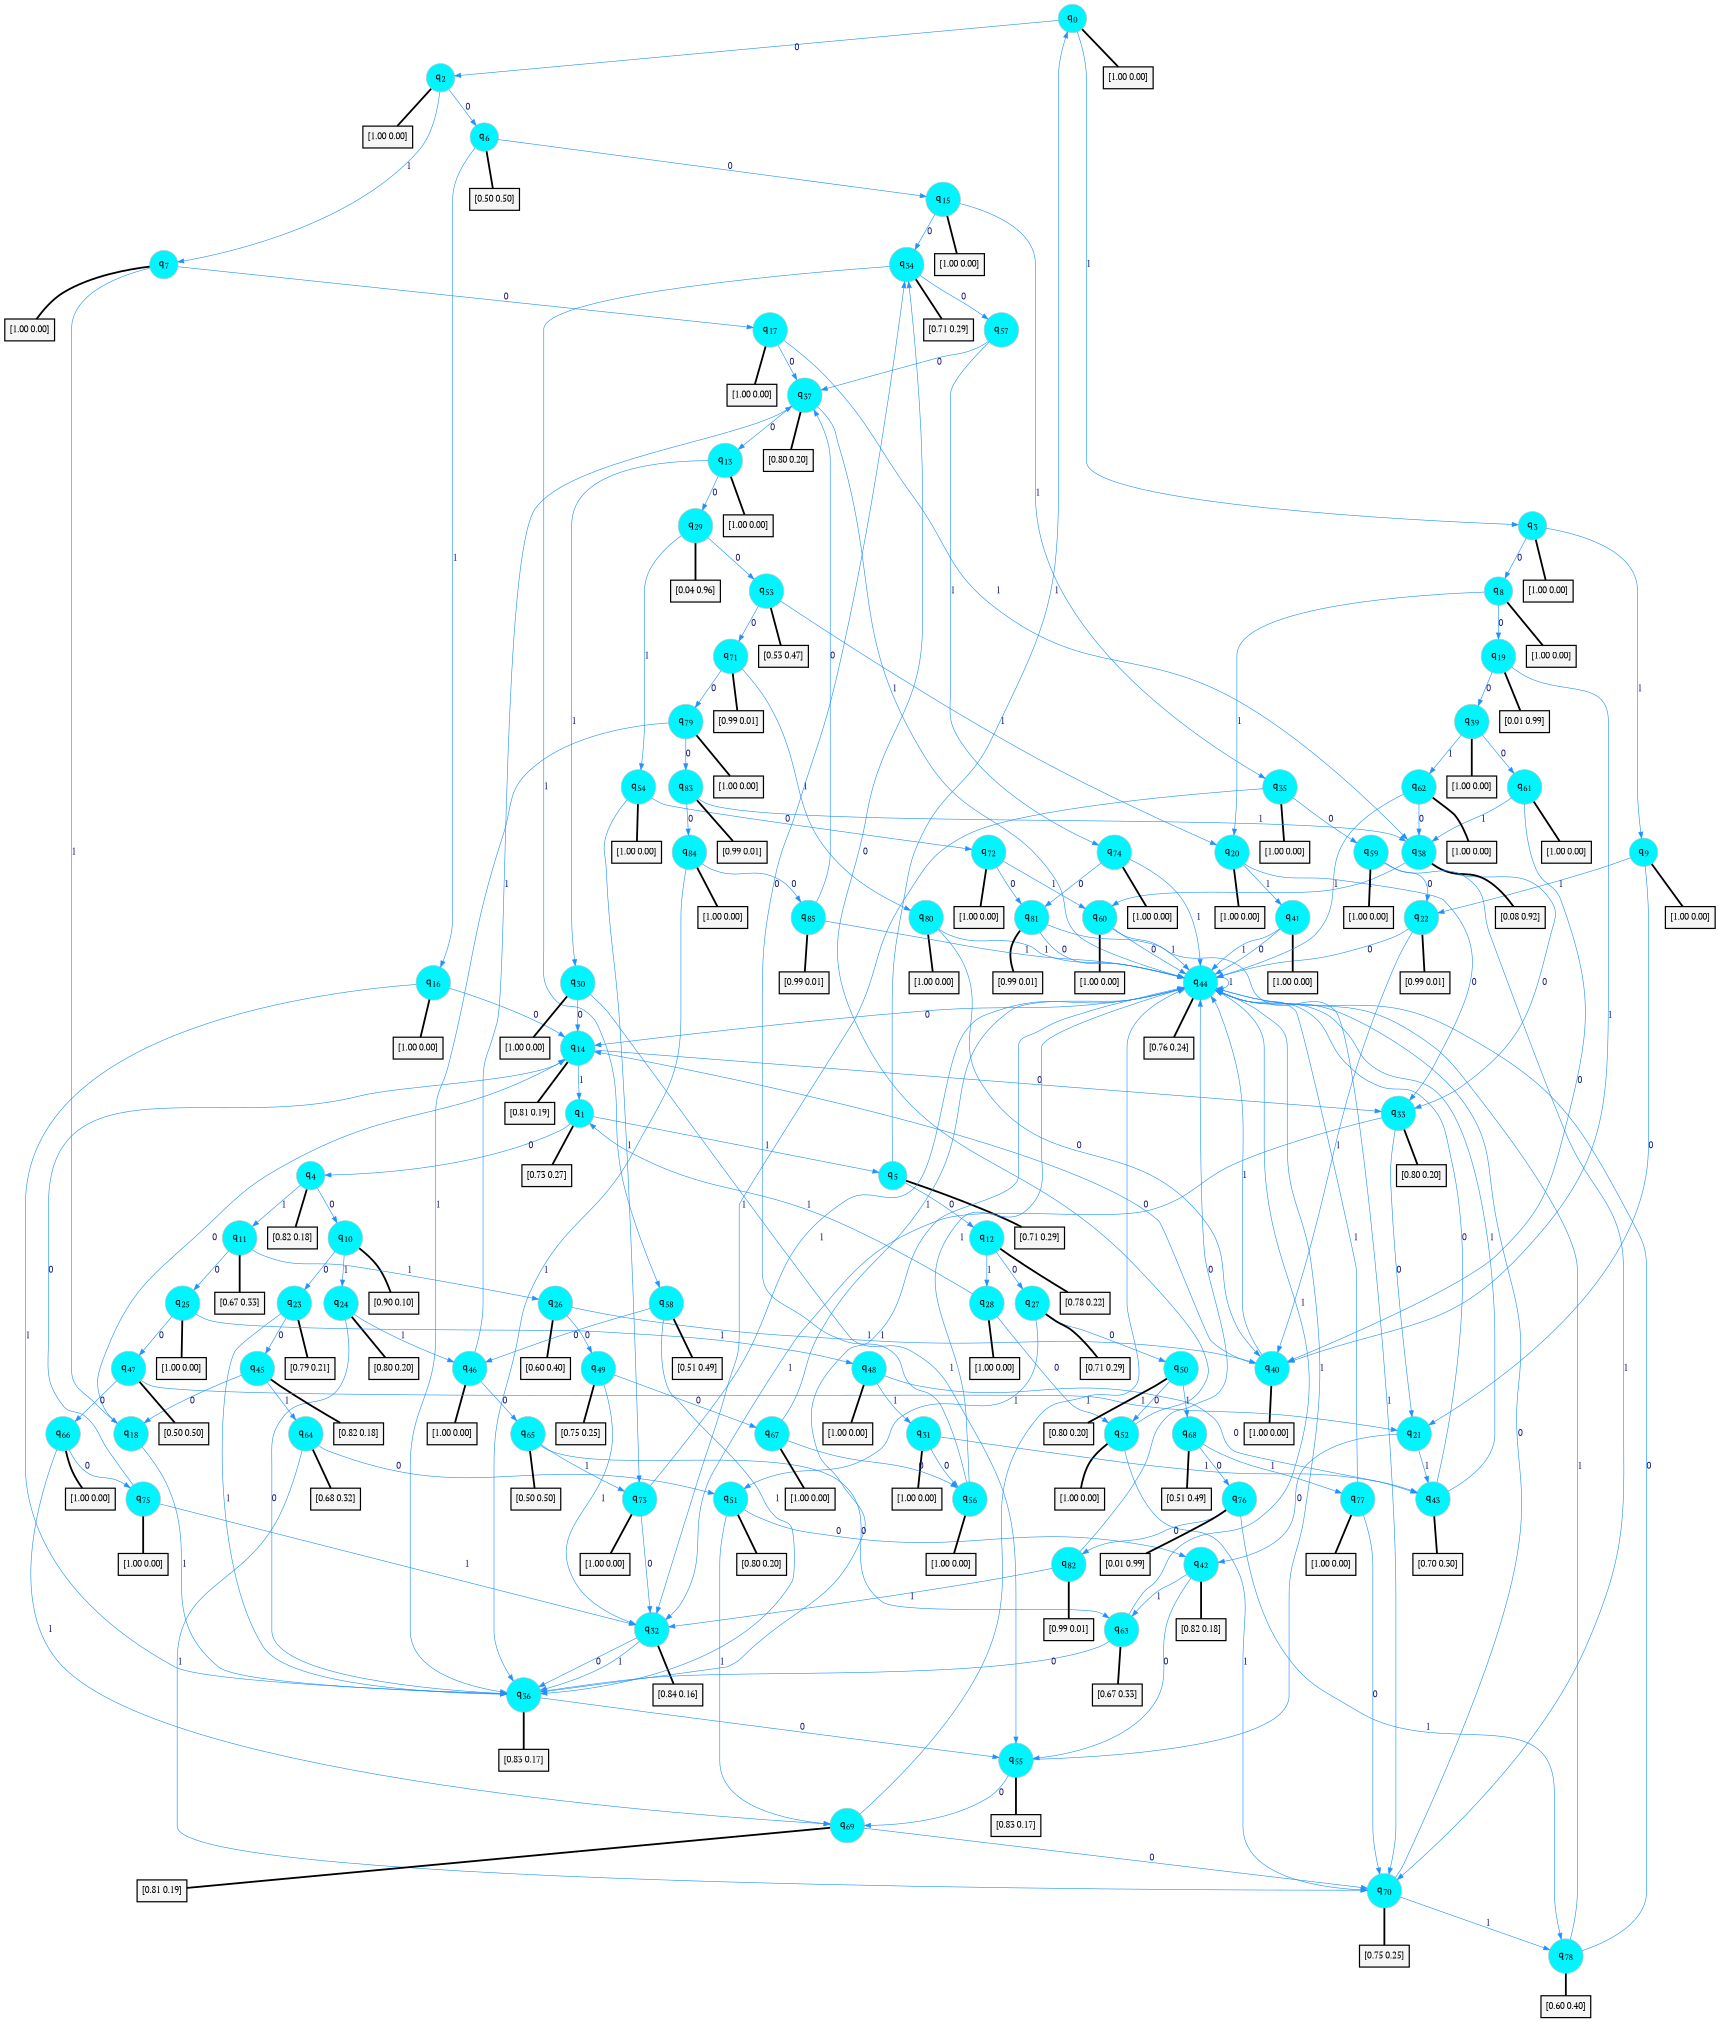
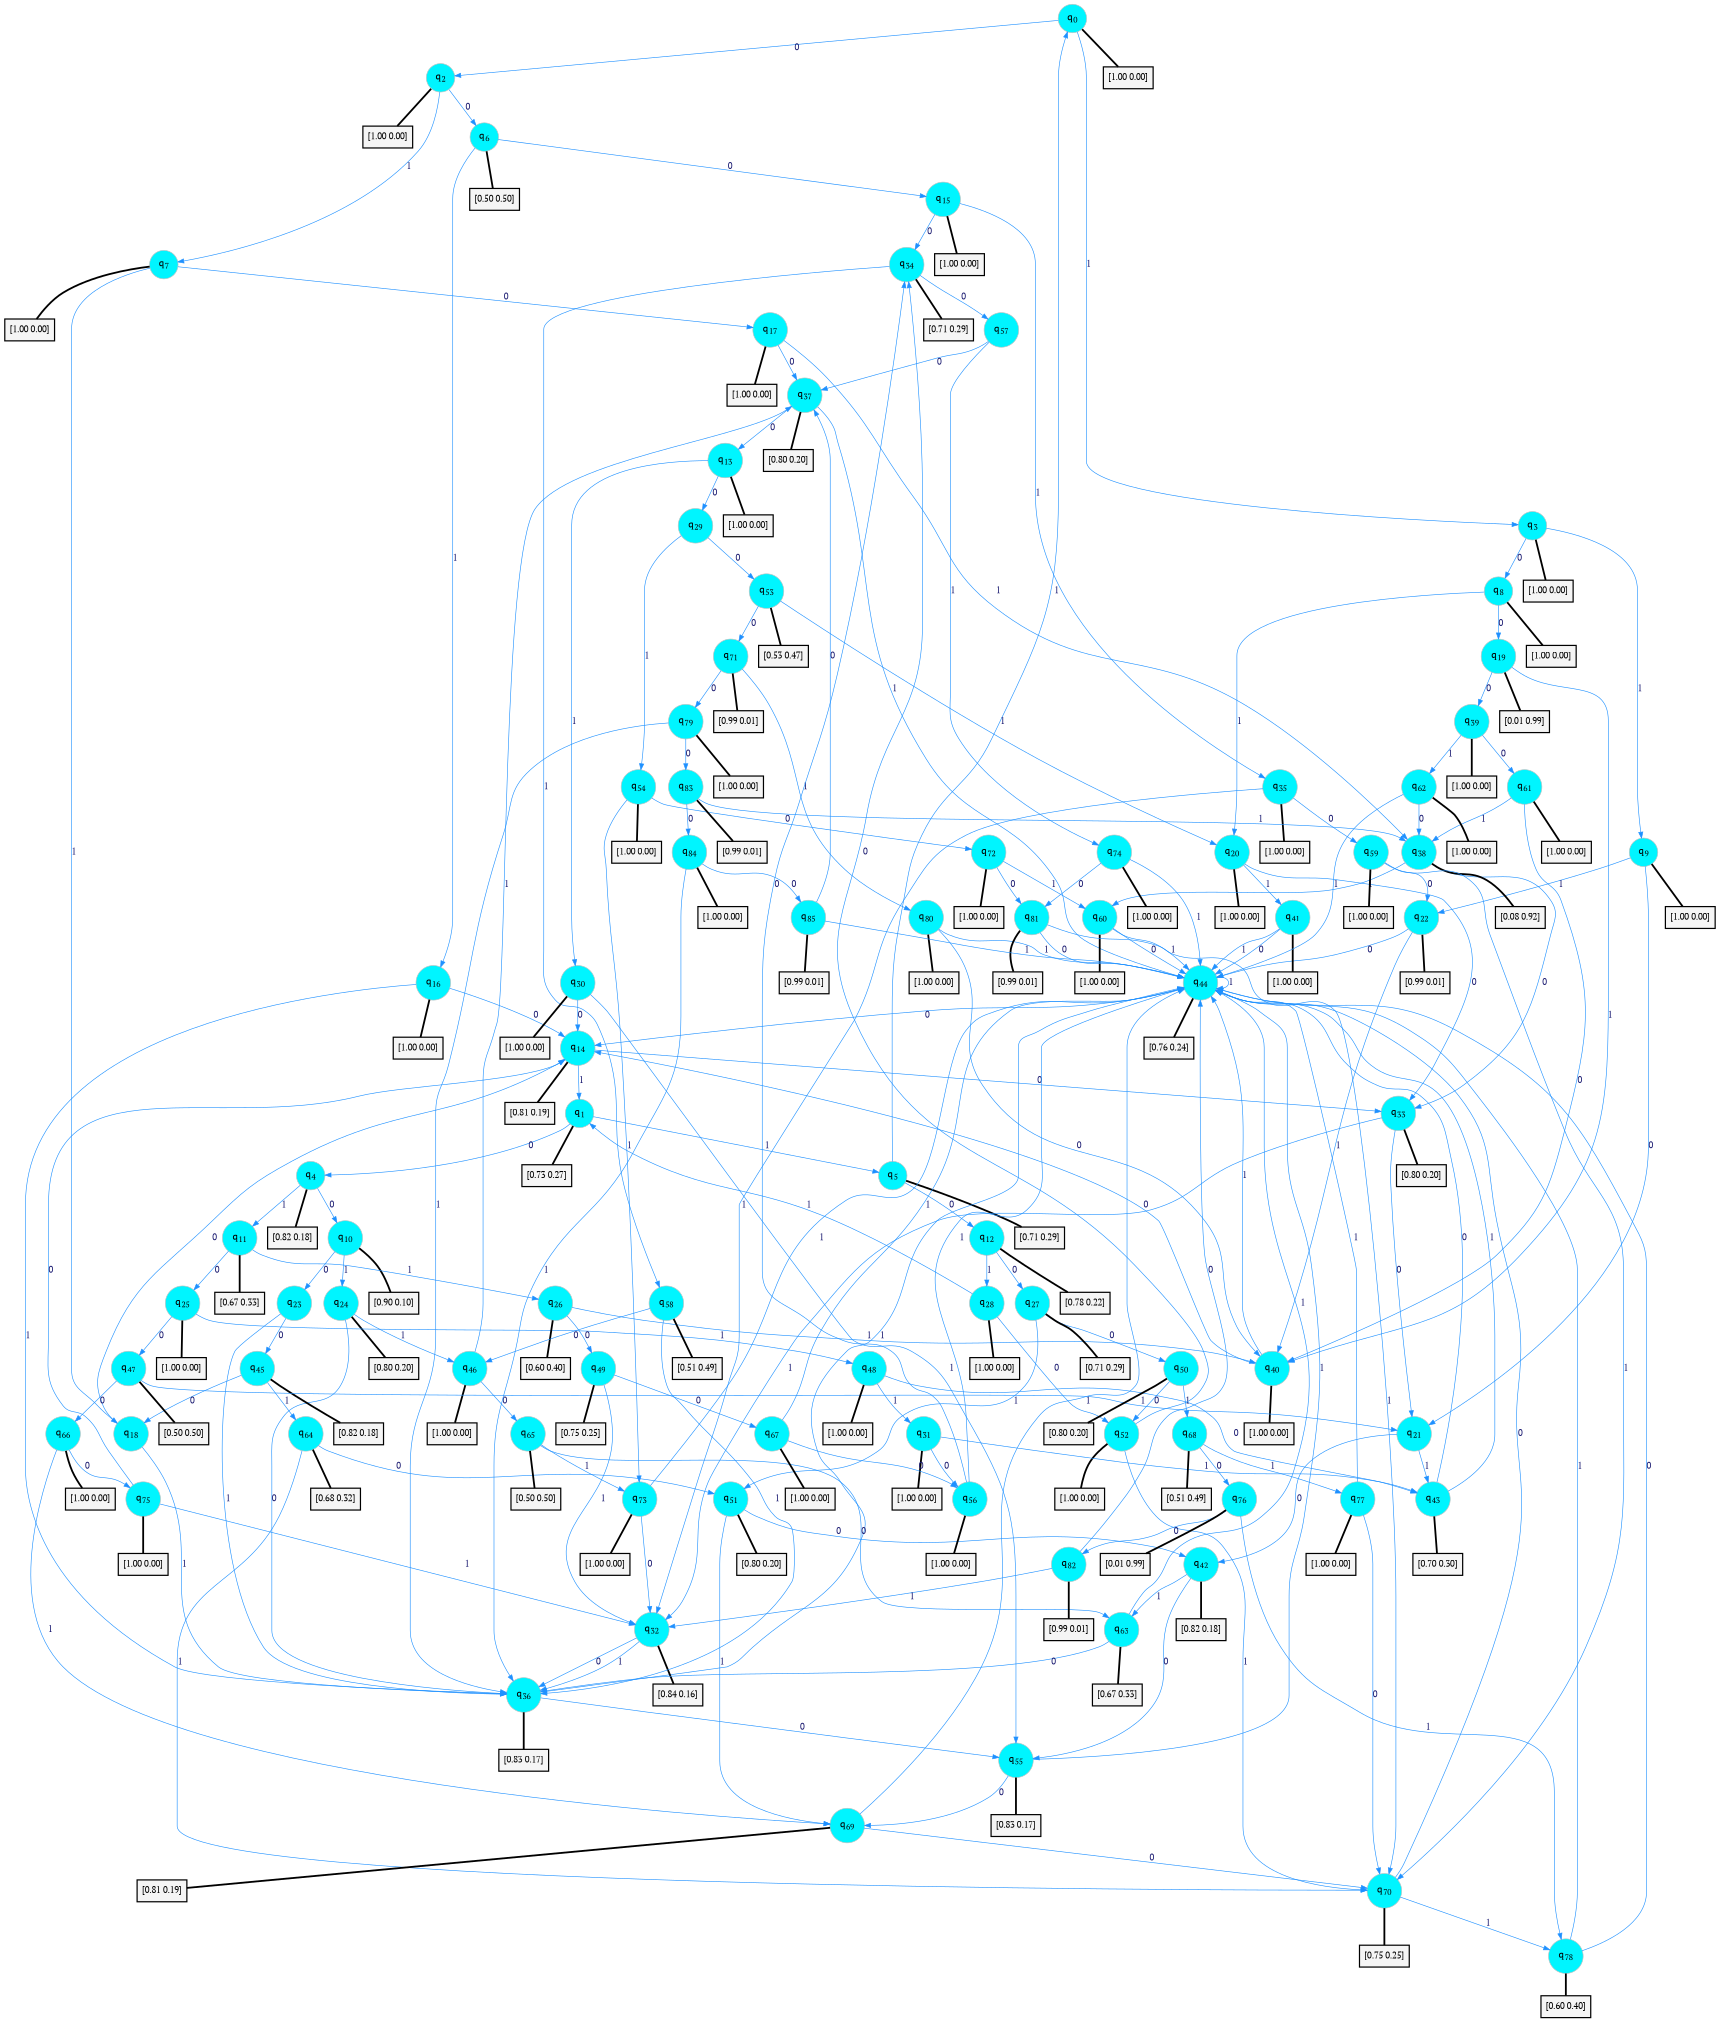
node "[0.04 0.96]": removed
node "[0.79 0.21]": removed
